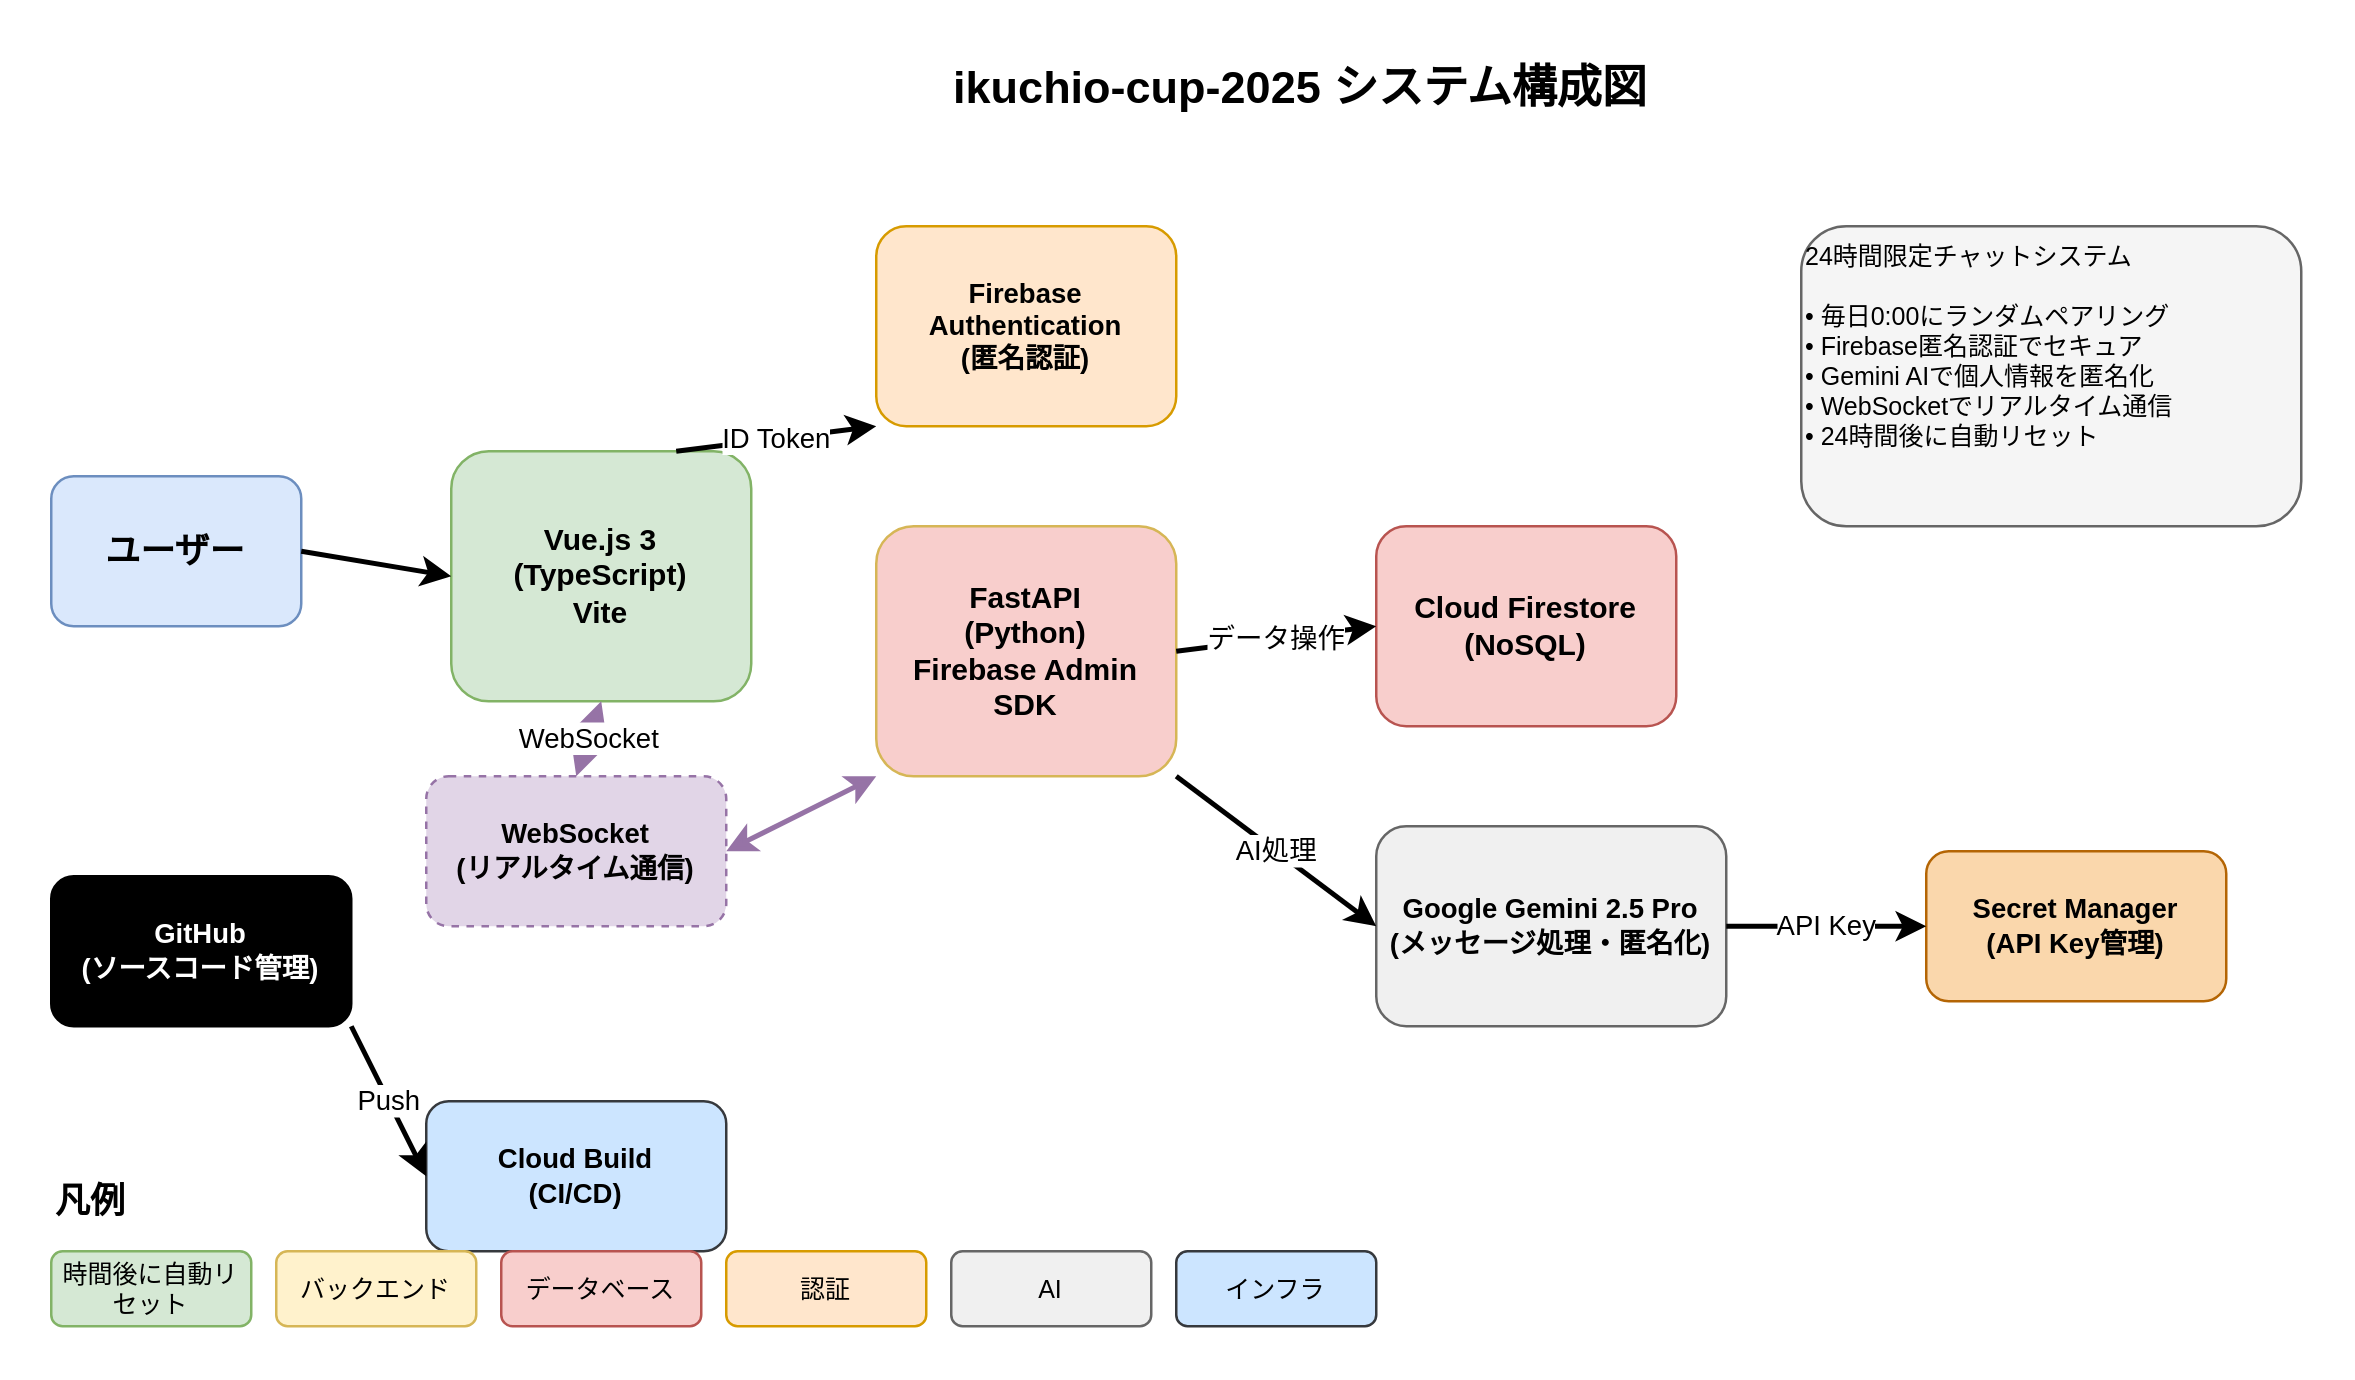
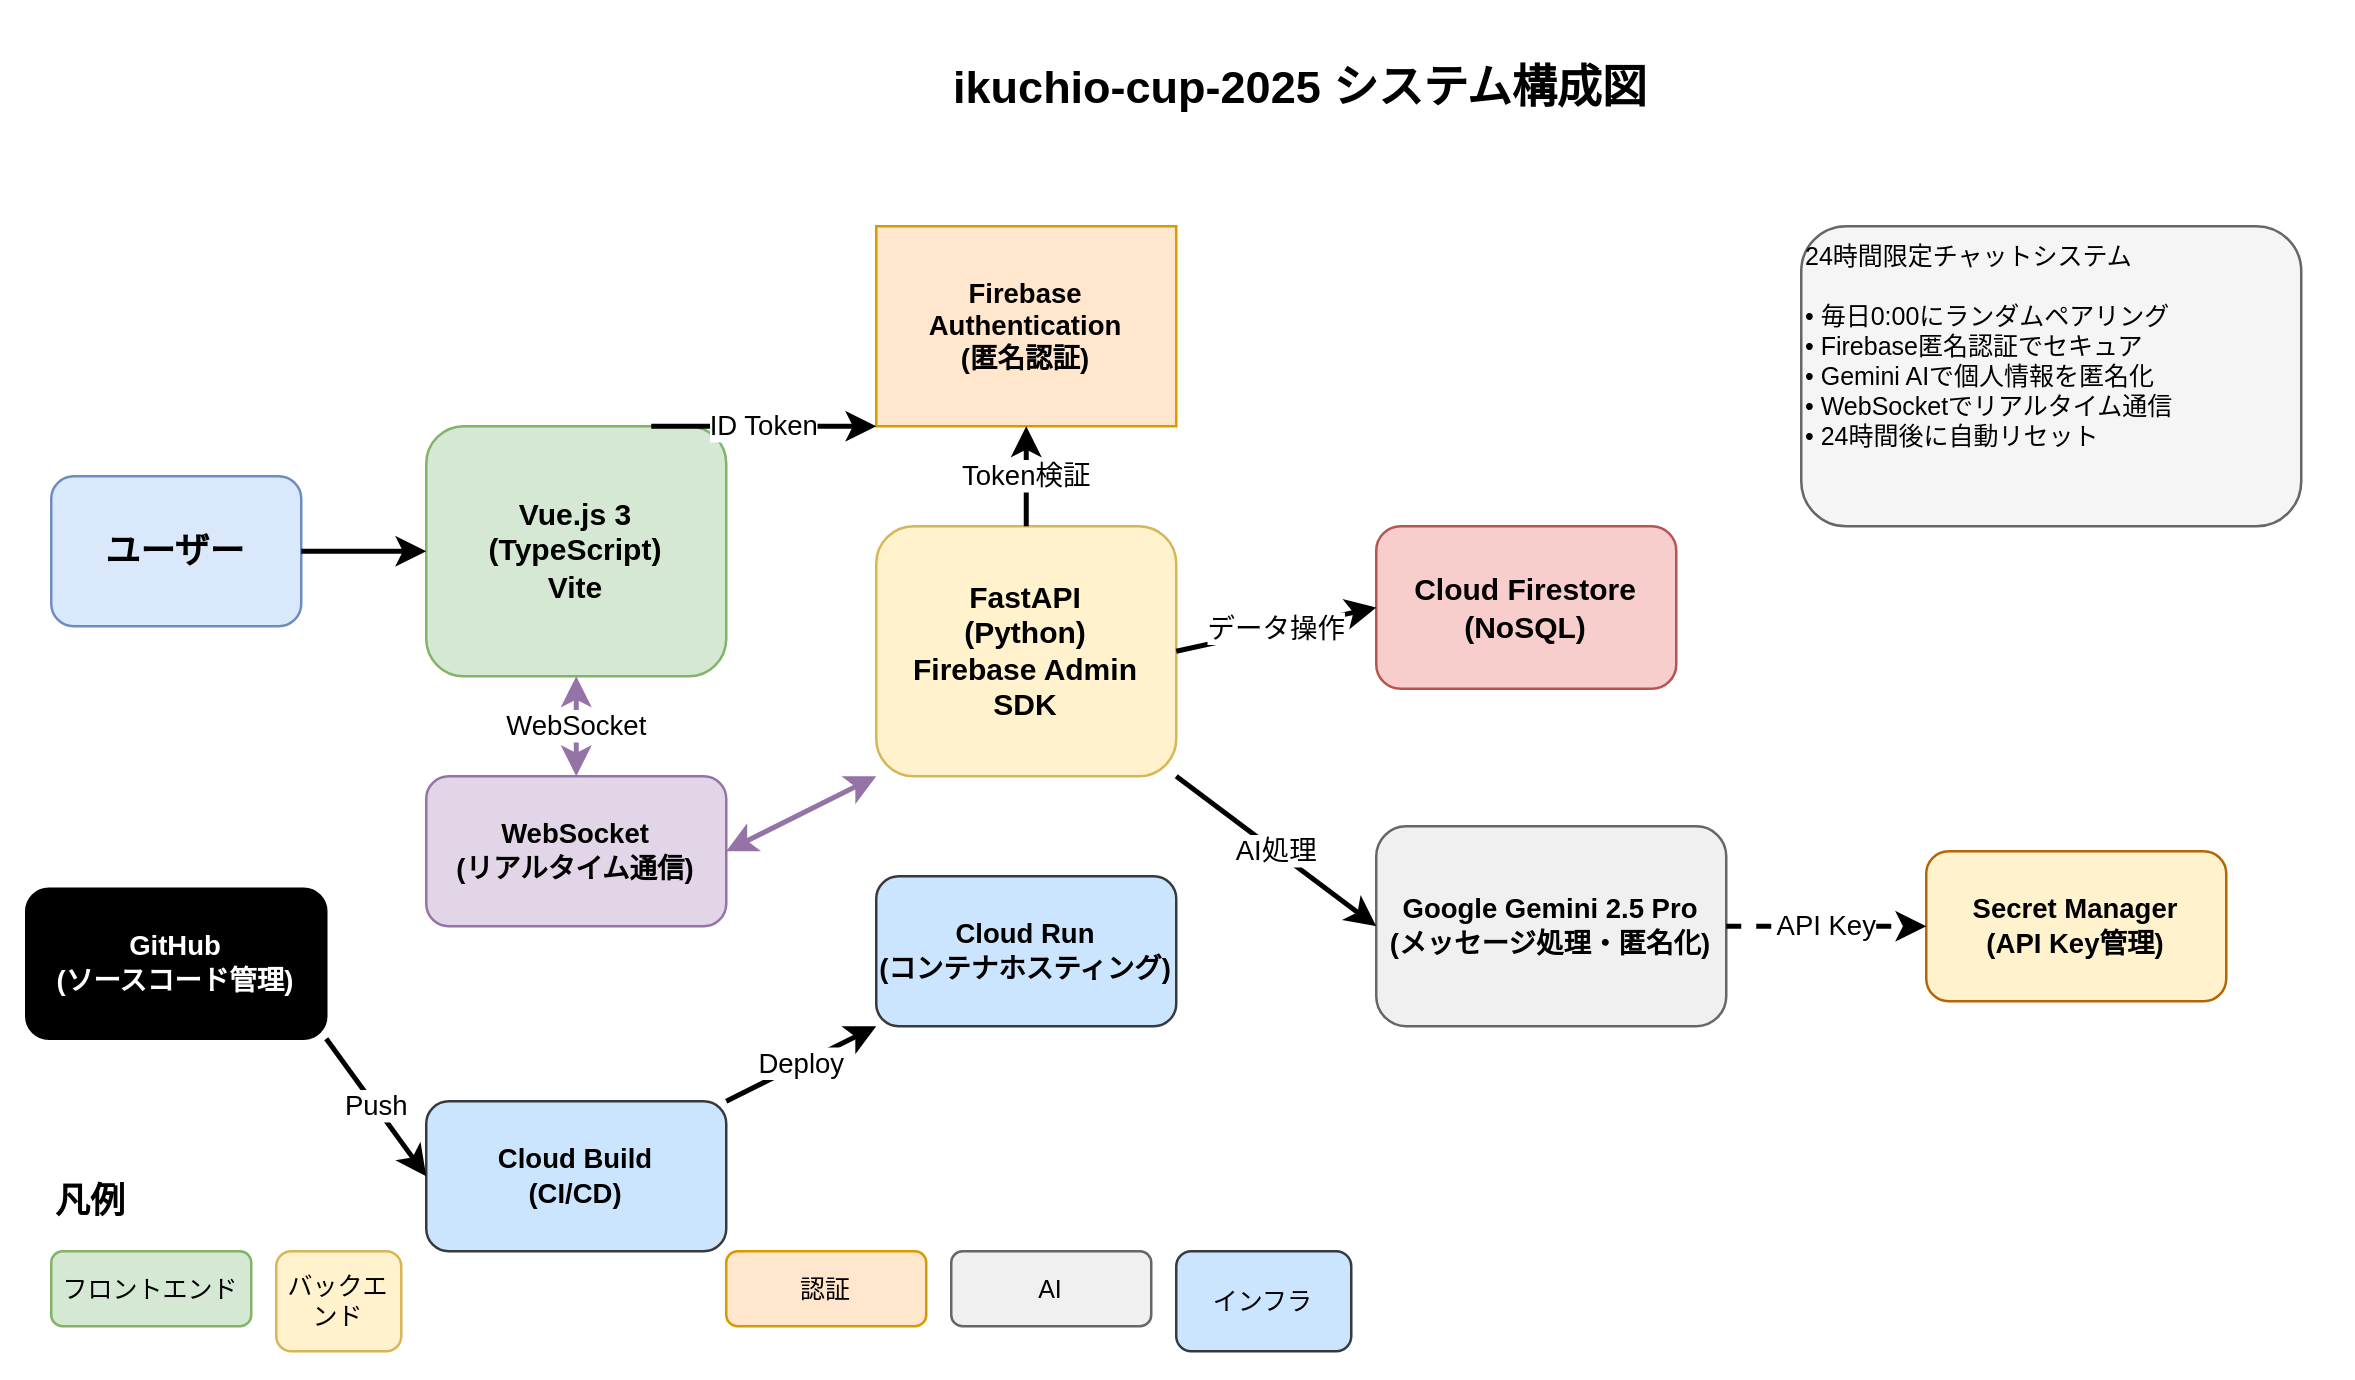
node "Firebase Authentication (匿名認証)": shape rounded rectangle -> rectangle
edge "FastAPI (Python) Firebase Admin SDK" -> "Firebase Authentication (匿名認証)": added, label "Token検証"
node "Vue.js 3 (TypeScript) Vite": moved (601, 576) -> (576, 551)
node "Cloud Firestore (NoSQL)": size 300x200 -> 300x163
node "FastAPI (Python) Firebase Admin SDK": fillcolor #f8cecc -> #fff2cc
node "WebSocket (リアルタイム通信)": style dashed -> solid
edge "Google Gemini 2.5 Pro (メッセージ処理・匿名化)" -> "Secret Manager (API Key管理)": style solid -> dashed
node "Secret Manager (API Key管理)": fillcolor #fad7ac -> #fff2cc
node "GitHub (ソースコード管理)": moved (201, 951) -> (176, 964)
node "Cloud Run (コンテナホスティング)": added
edge "Cloud Build (CI/CD)" -> "Cloud Run (コンテナホスティング)": added, label "Deploy"
node "時間後に自動リセット": label "時間後に自動リセット" -> "フロントエンド"
node "バックエンド": size 200x75 -> 125x100
node "データベース": removed
node "インフラ": size 200x75 -> 175x100
